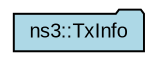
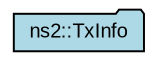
node "ns3::TxInfo": label "ns3::TxInfo" -> "ns2::TxInfo"
